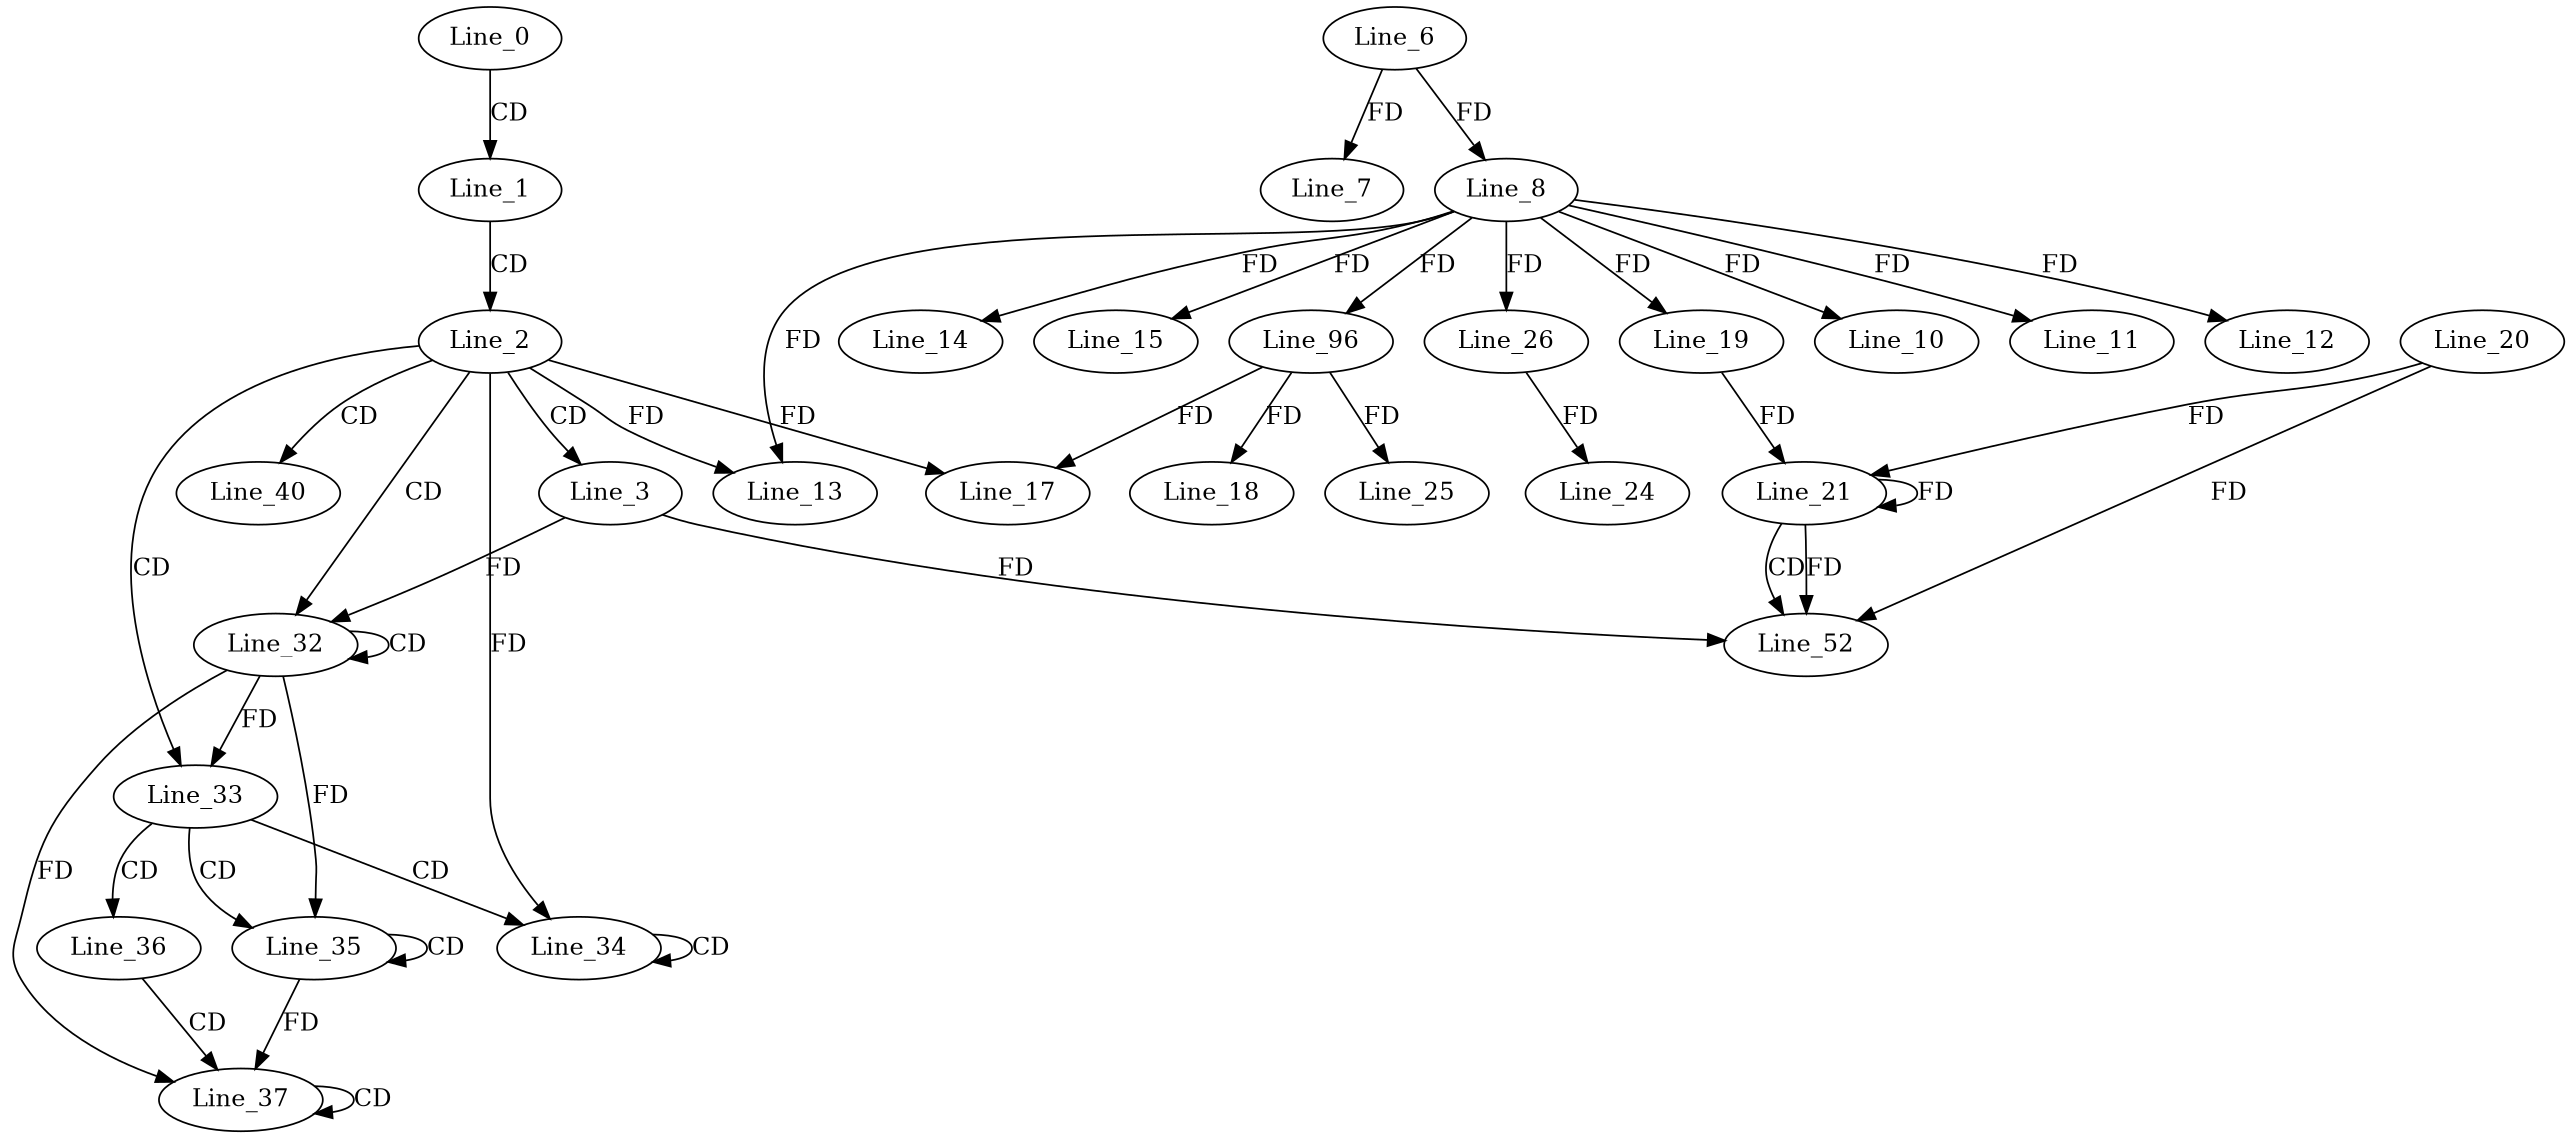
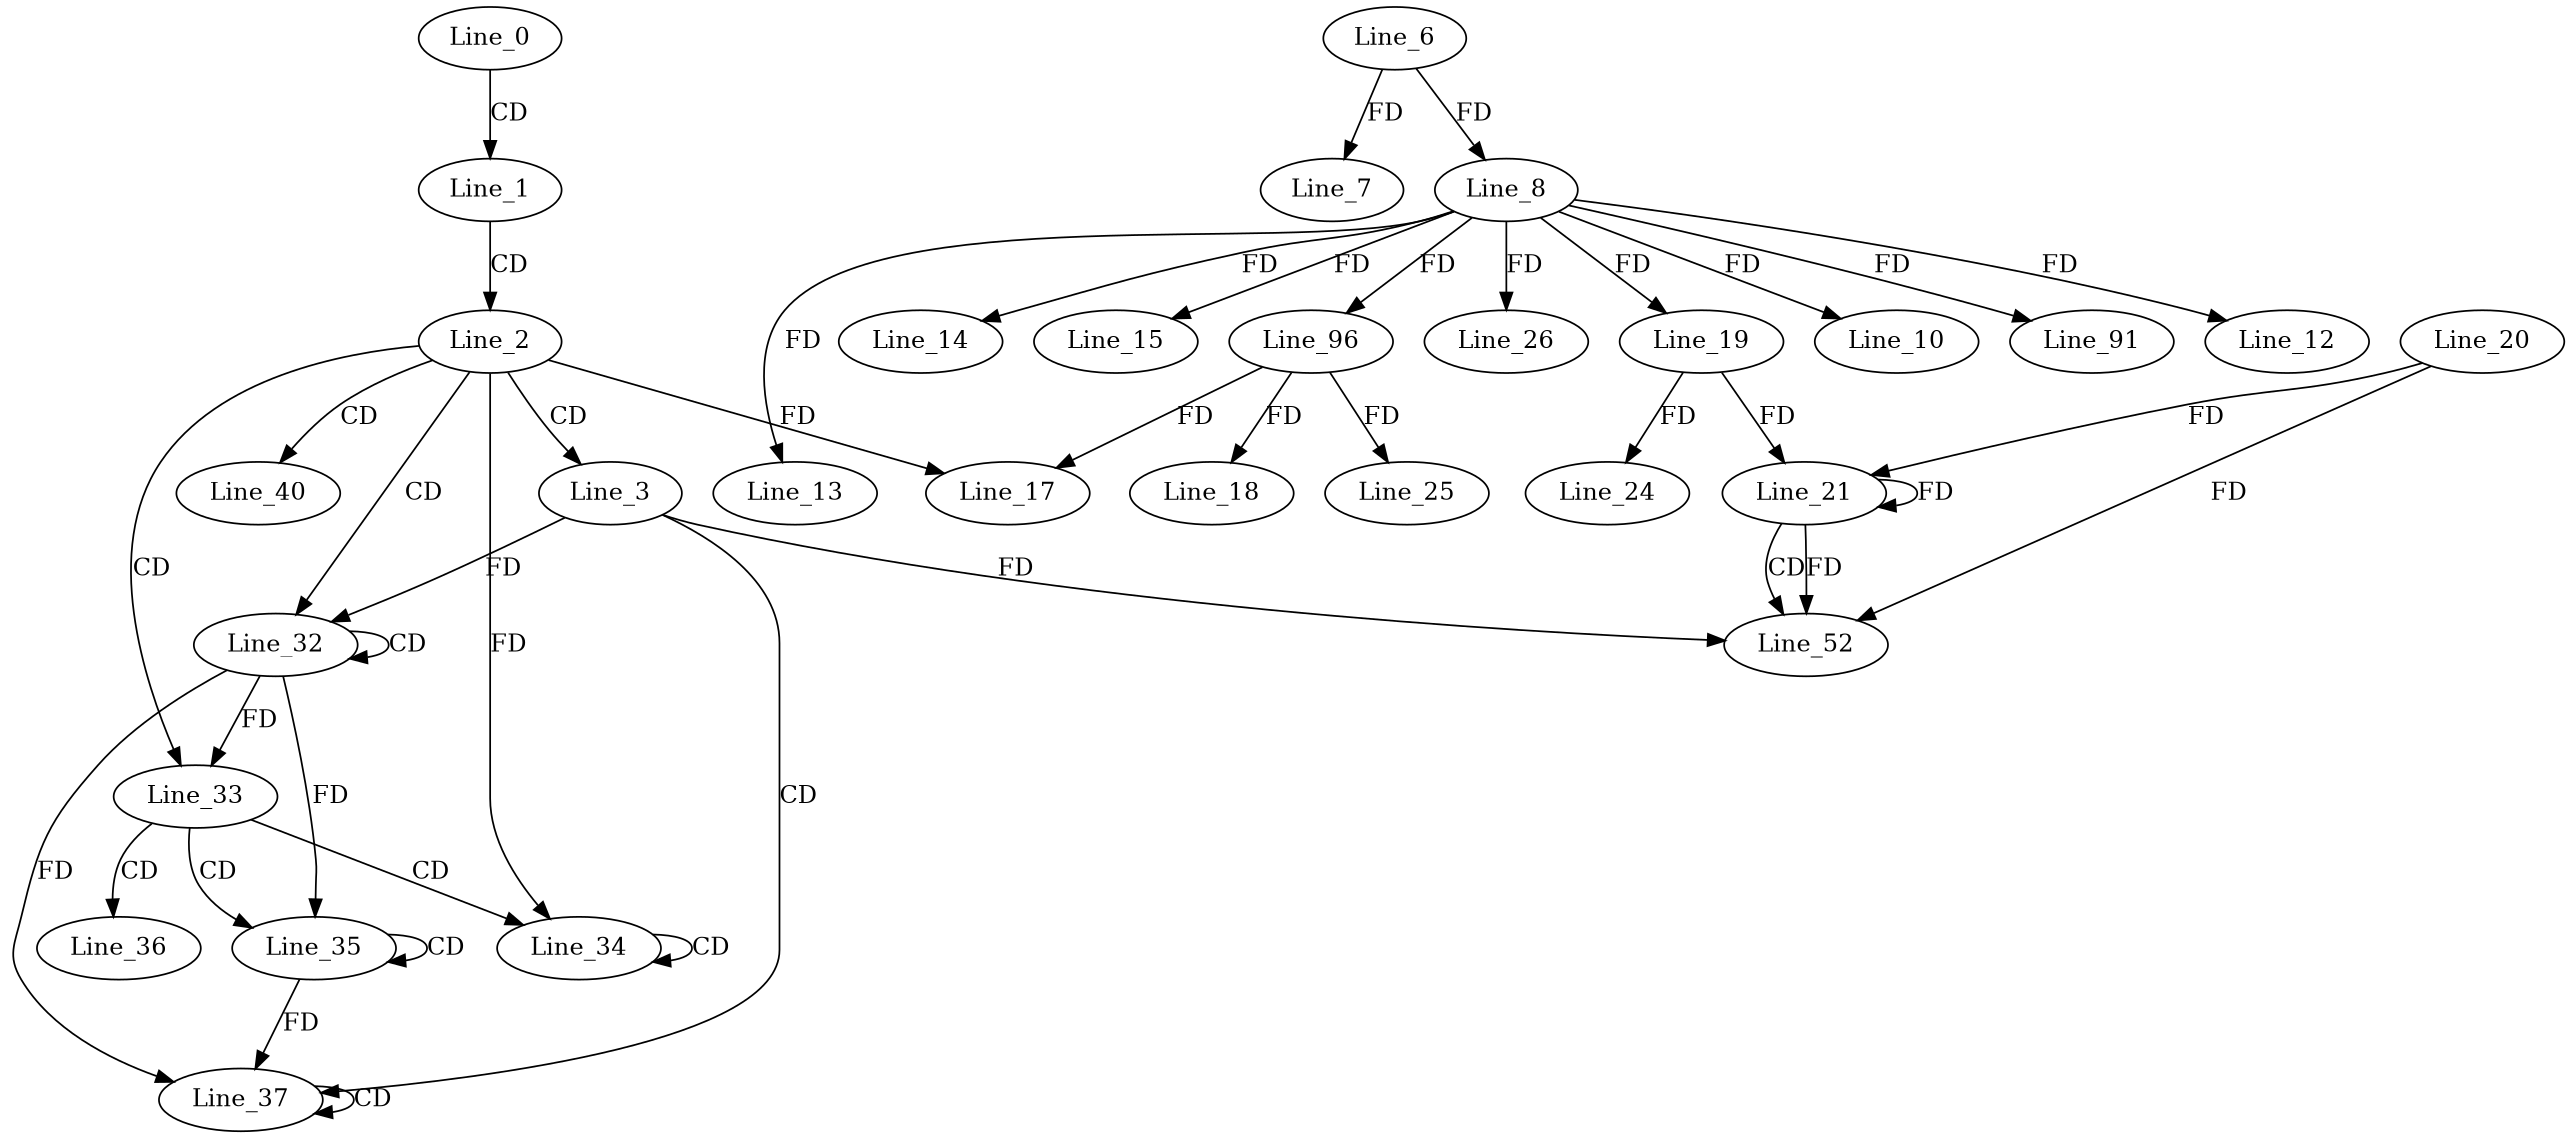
node "Line_11": label "Line_11" -> "Line_91"
edge "Line_26" -> "Line_24": now "Line_19" -> "Line_24"
edge "Line_2" -> "Line_13": removed, label "FD"
edge "Line_36" -> "Line_37": now "Line_3" -> "Line_37"
